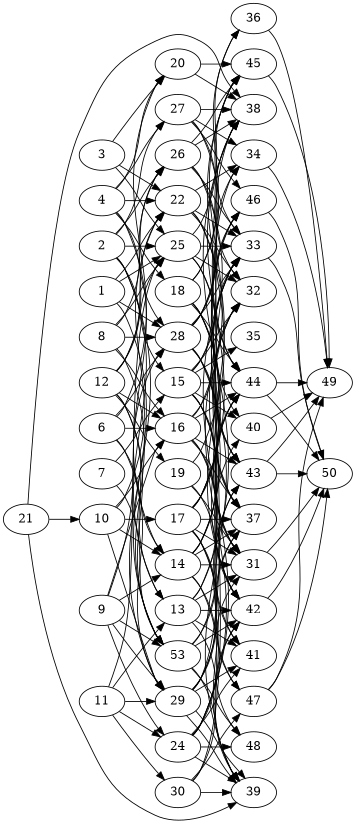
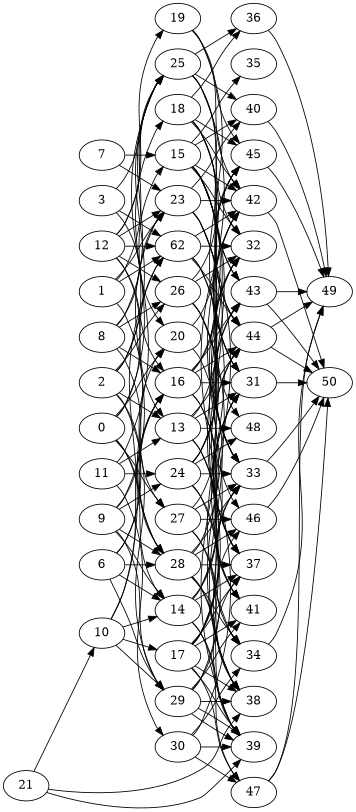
node "4": label "4" -> "0"
node "22": label "22" -> "62"
edge "14" -> "44": removed
edge "29" -> "43": removed
node "53": label "53" -> "23"
edge "11" -> "29": removed
